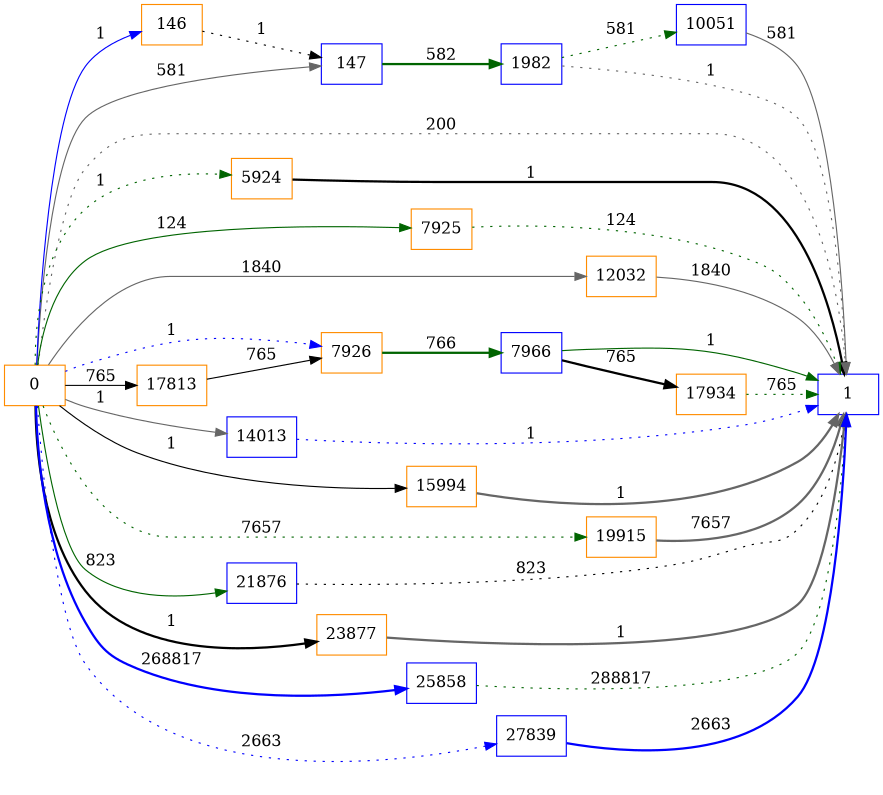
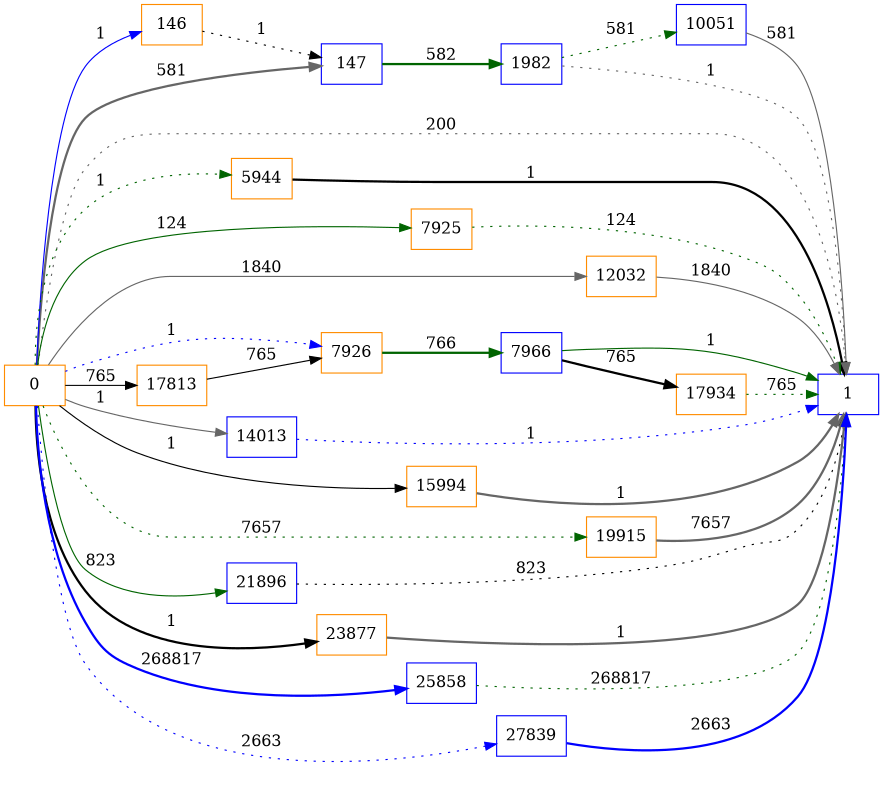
edge "0" -> "147": style solid -> bold
node "5924": label "5924" -> "5944"
node "21876": label "21876" -> "21896"
edge "25858" -> "1": label "288817" -> "268817"
